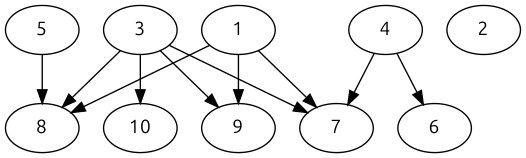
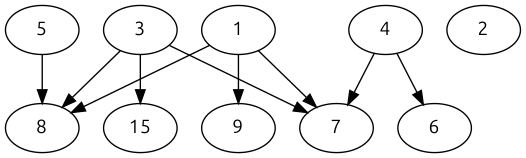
edge "3" -> "9": removed
node "10": label "10" -> "15"
